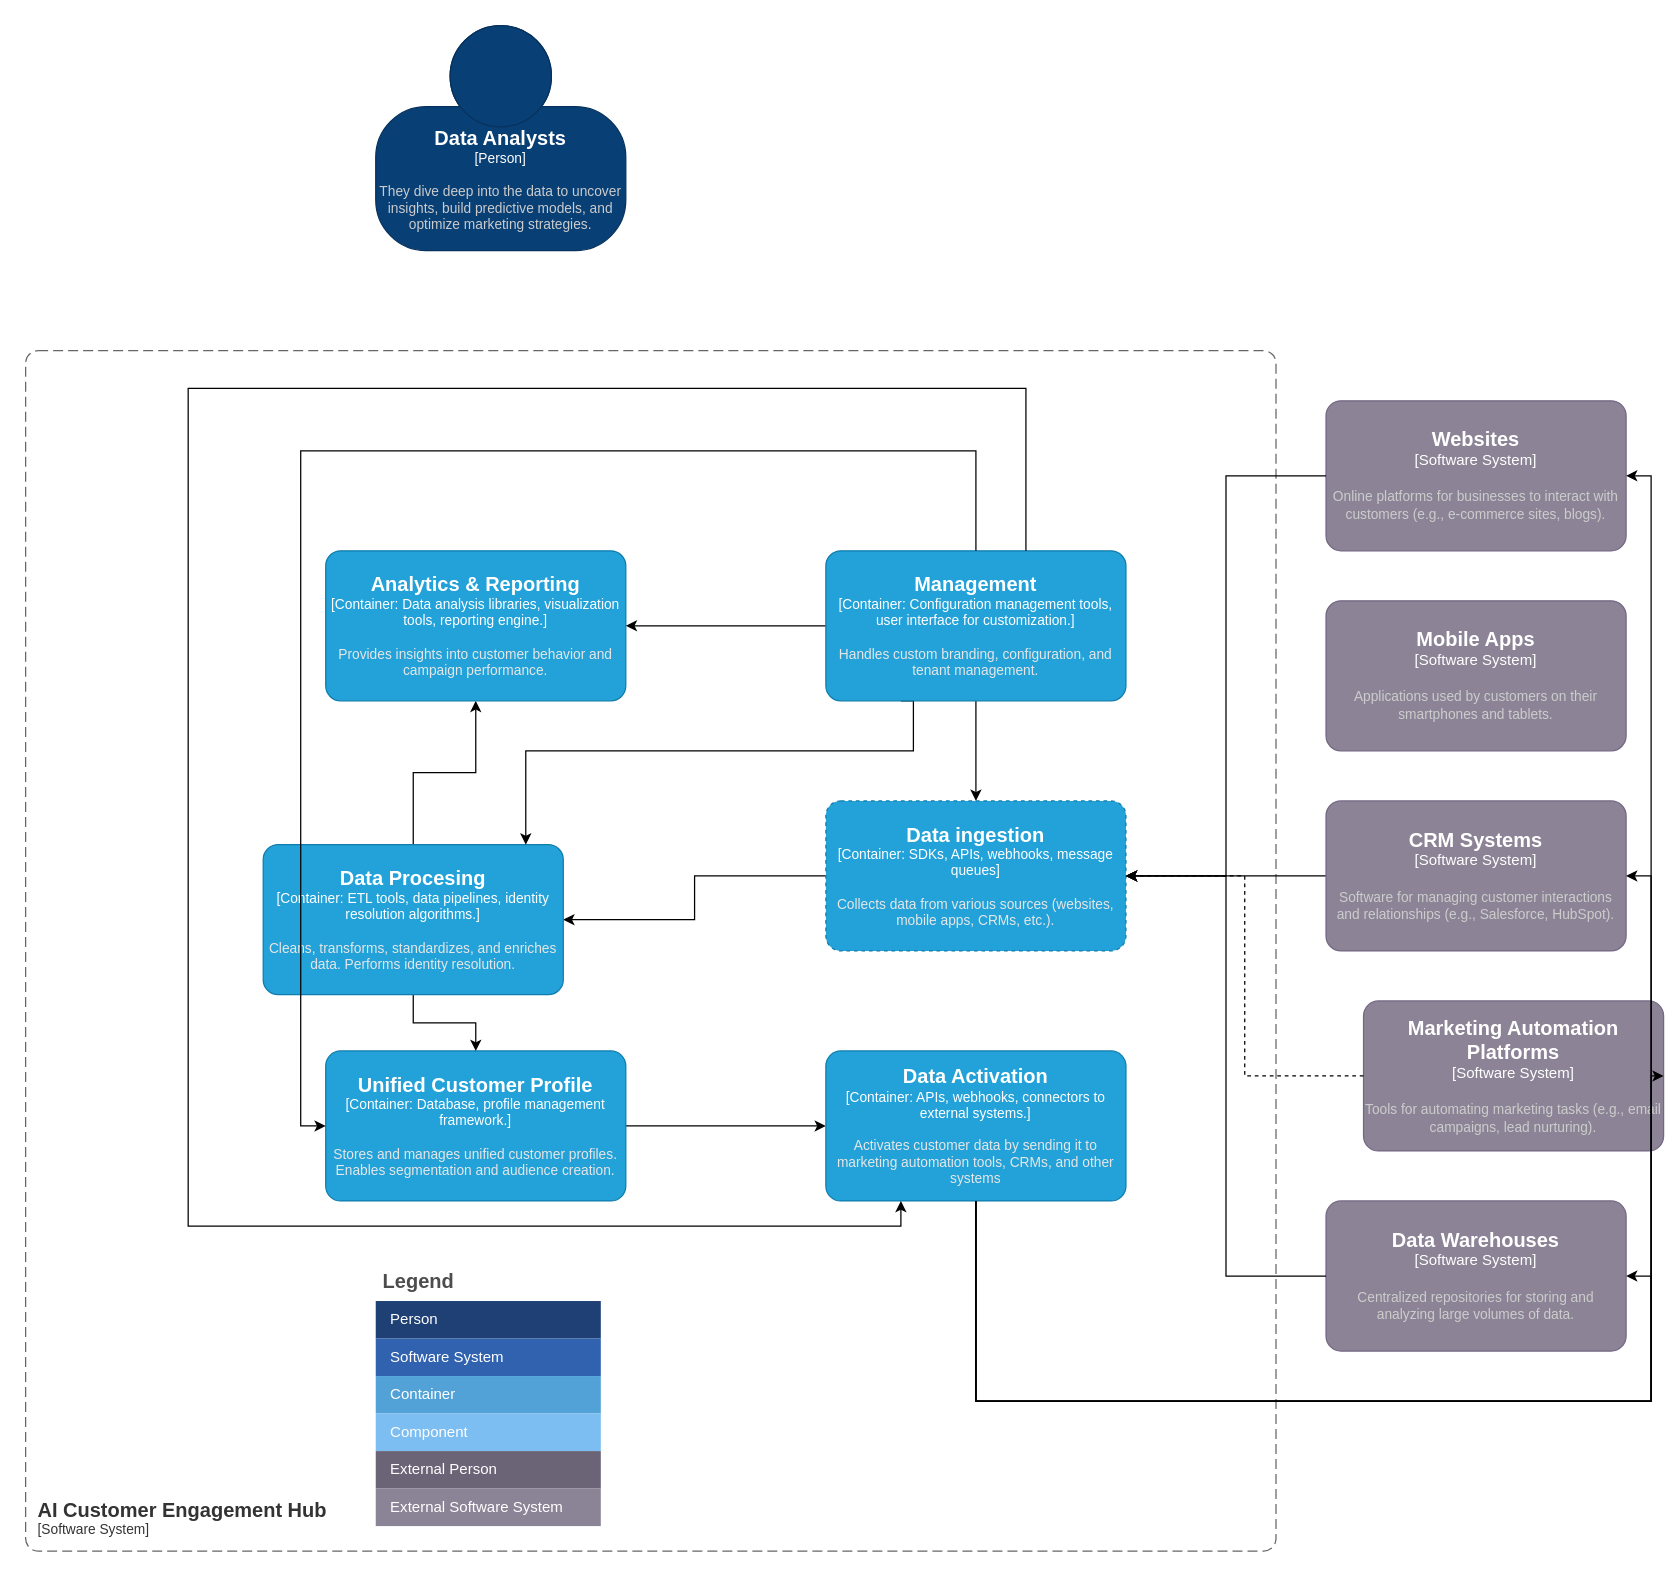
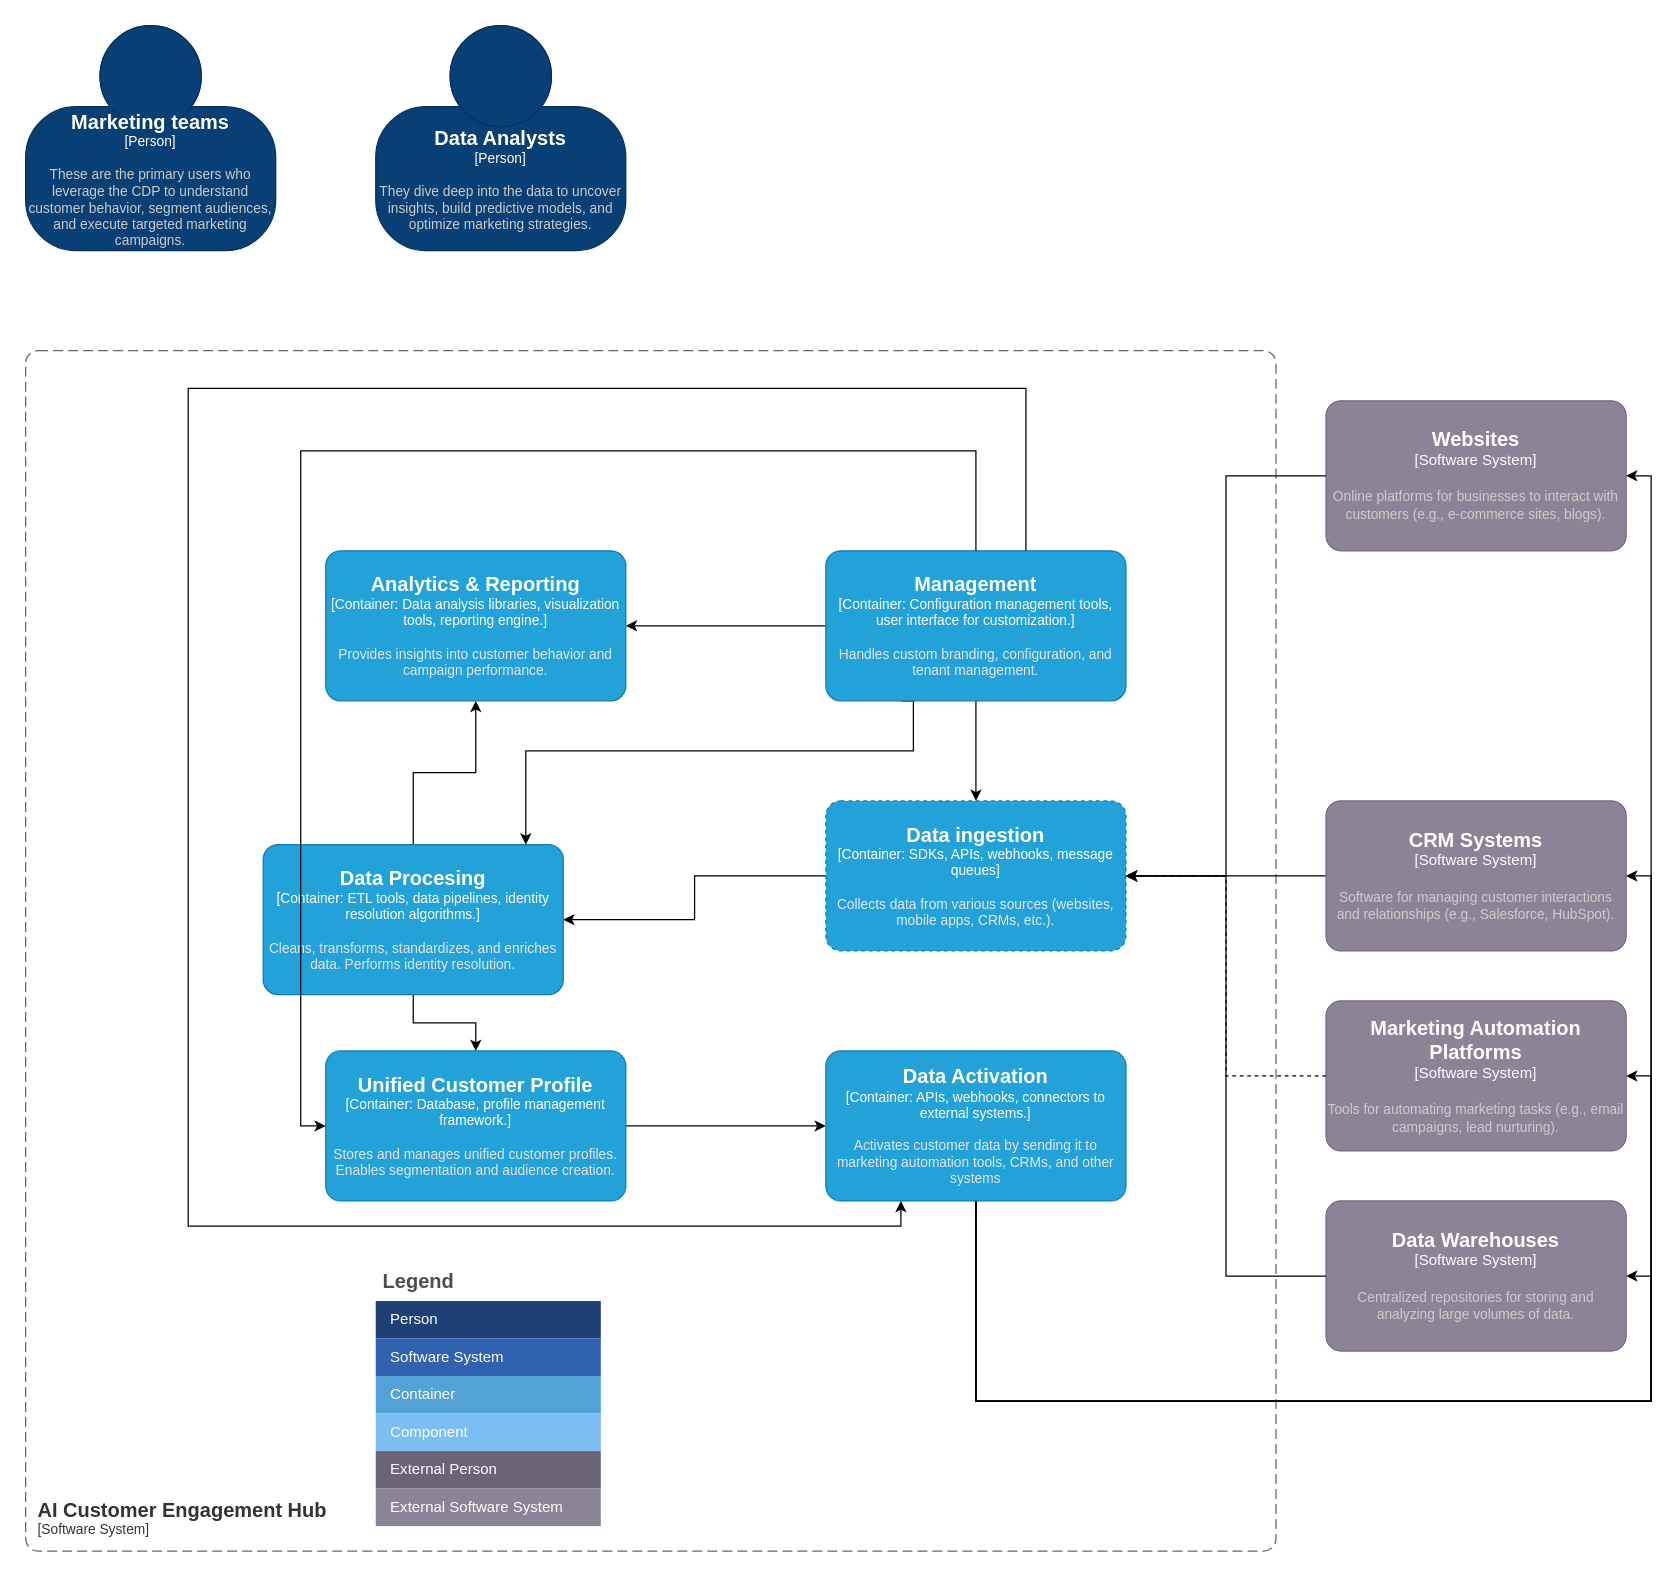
node "Marketing teams [Person] These are the primary users who leverage the CDP to understand customer behavior, segment audiences, and execute targeted marketing campaigns.": added
node "Mobile Apps [Software System] Applications used by customers on their smartphones and tablets.": removed
node "Marketing Automation Platforms [Software System] Tools for automating marketing tasks (e.g., email campaigns, lead nurturing).": moved (1513, 1076) -> (1476, 1076)
